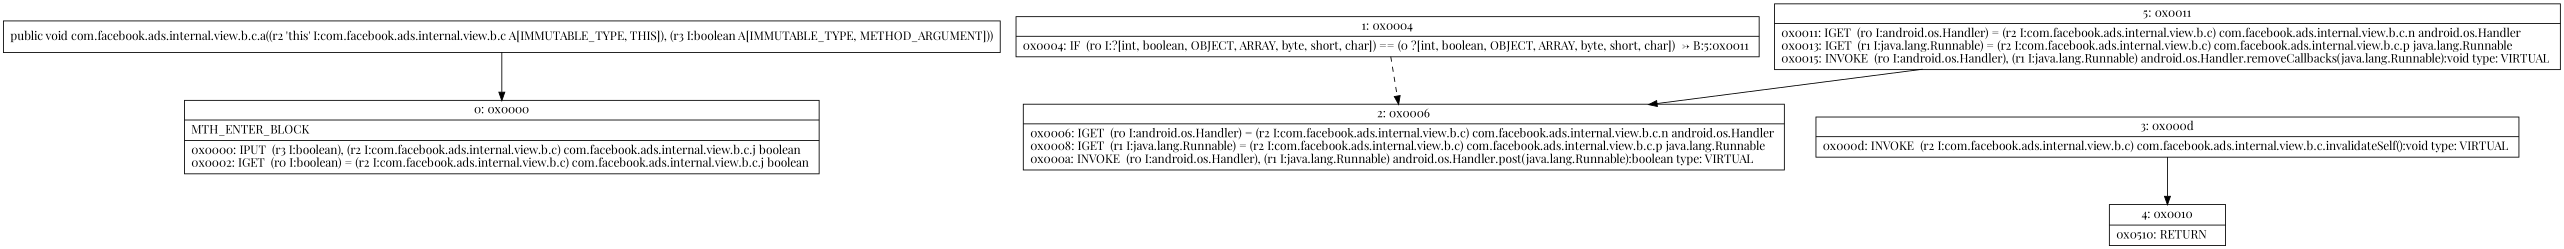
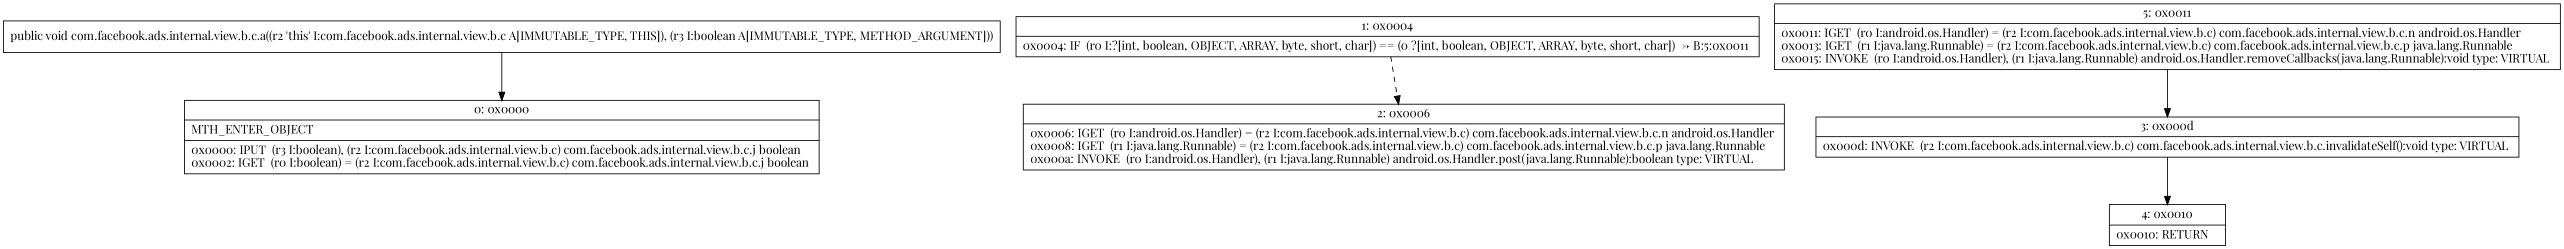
edge "5: 0x0011" -> "2: 0x0006": now "5: 0x0011" -> "3: 0x000d"
node "0: 0x0000": text "MTH_ENTER_BLOCK" -> "MTH_ENTER_OBJECT"
node "4: 0x0010": text "0x0510: RETURN" -> "0x0010: RETURN"
